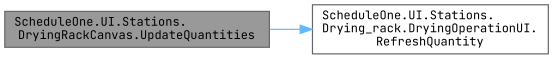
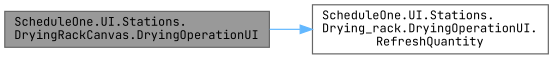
node "ScheduleOne.UI.Stations. DryingRackCanvas.UpdateQuantities": label "ScheduleOne.UI.Stations. DryingRackCanvas.UpdateQuantities" -> "ScheduleOne.UI.Stations. DryingRackCanvas.DryingOperationUI"
